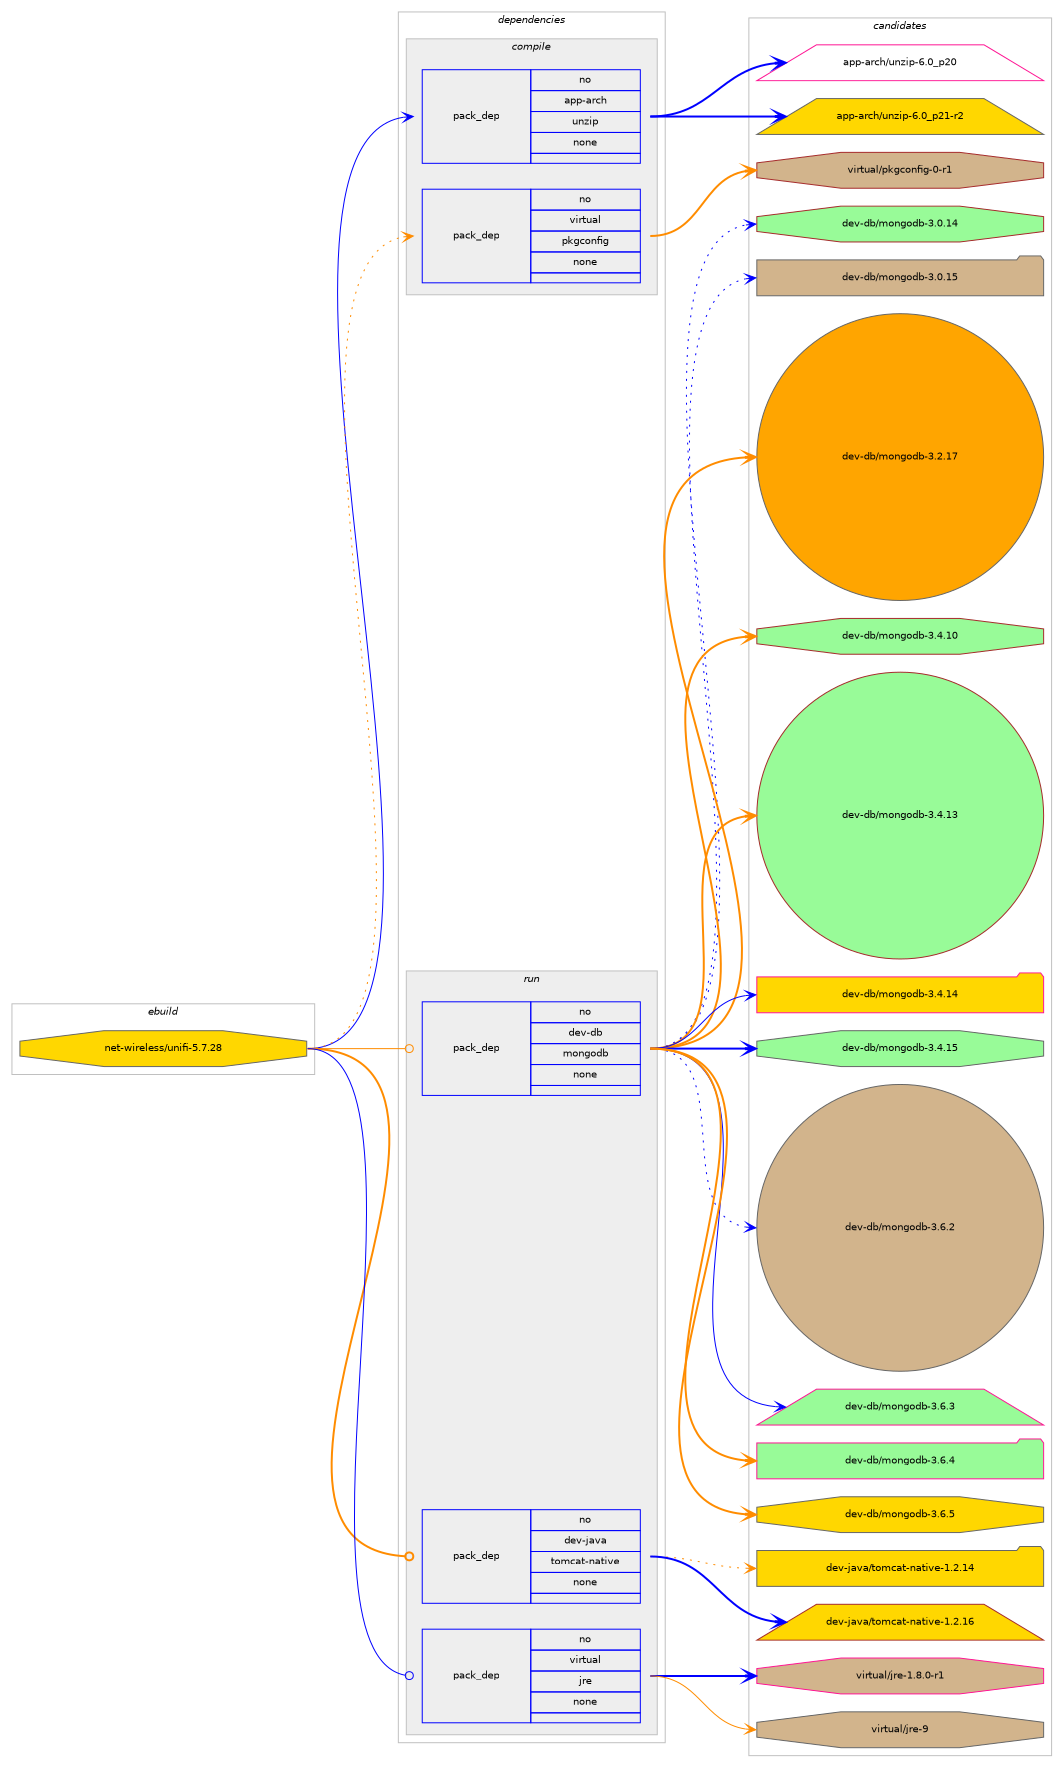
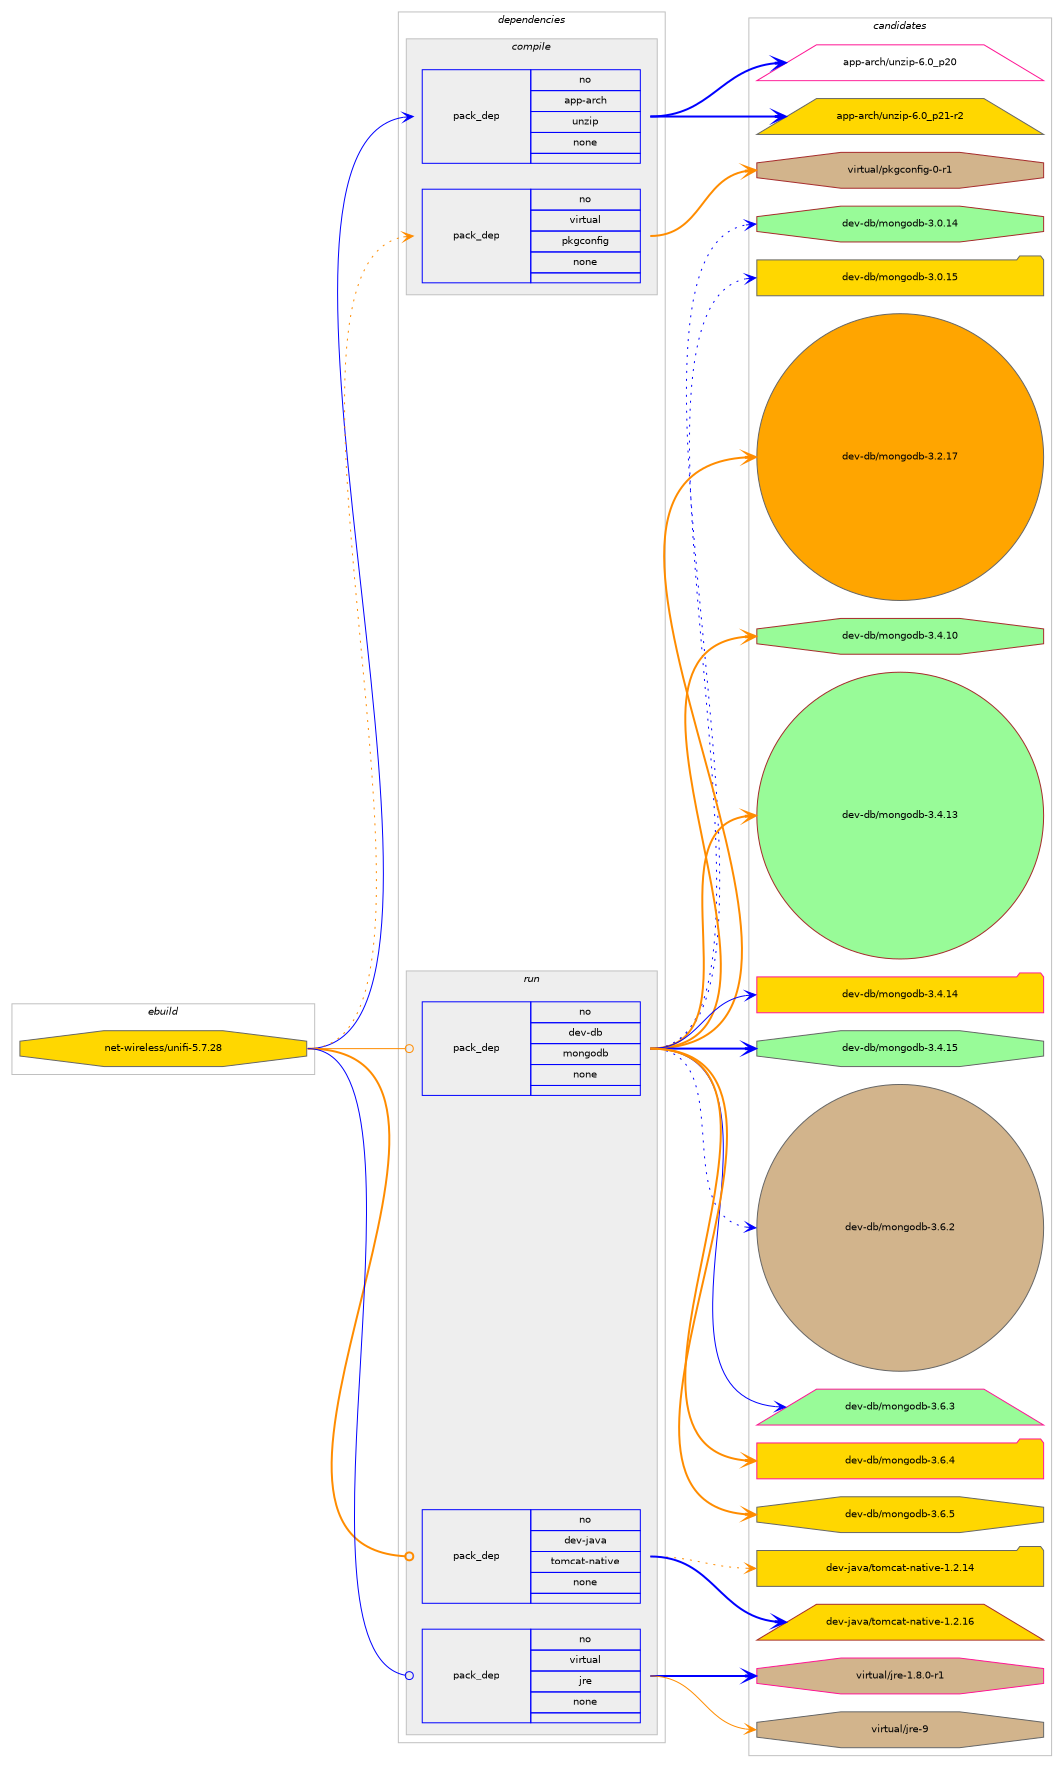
node "dev-db/mongodb-3.0.15": fillcolor tan -> gold
node "dev-db/mongodb-3.6.4": fillcolor palegreen -> gold
